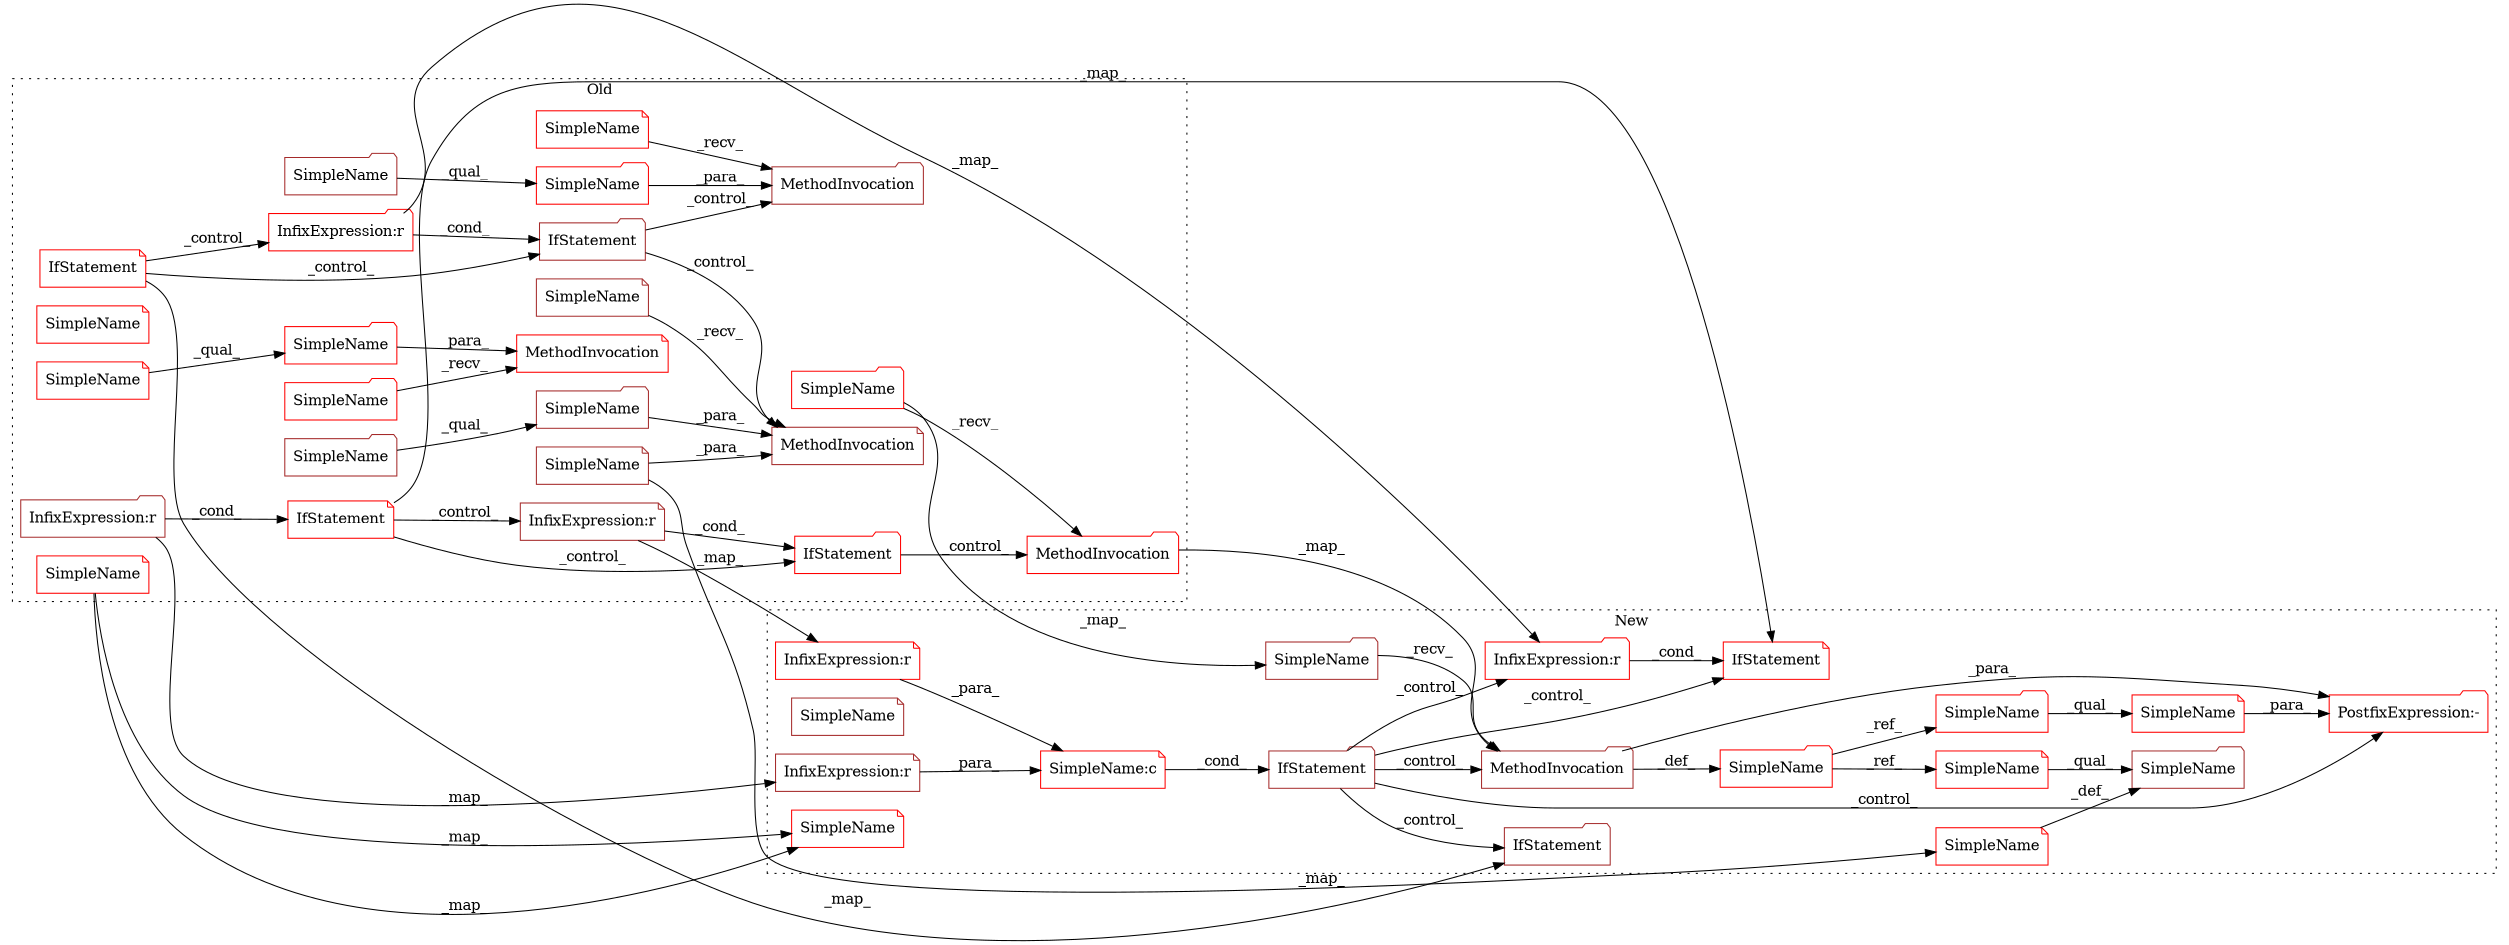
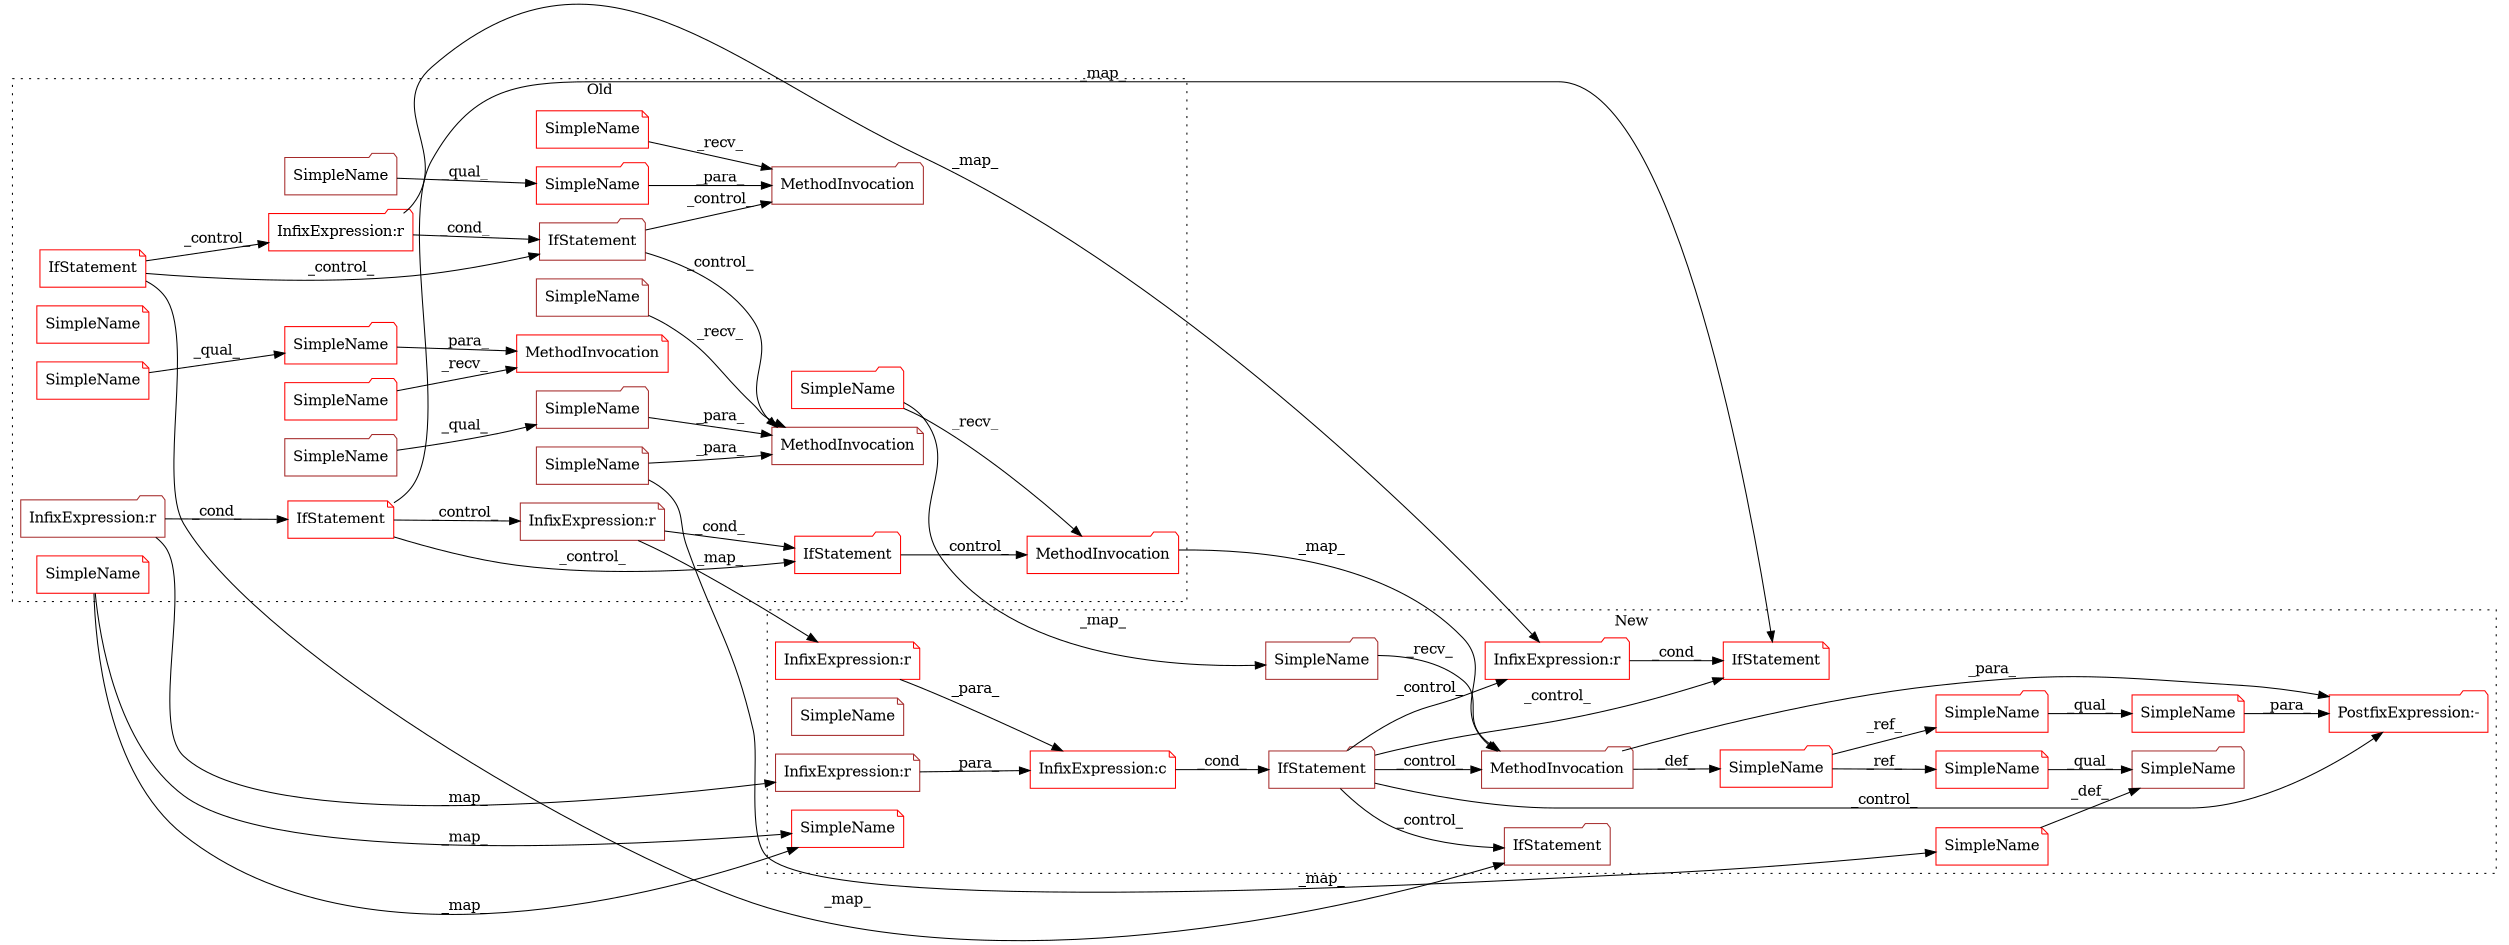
node "SimpleName:c": label "SimpleName:c" -> "InfixExpression:c"
